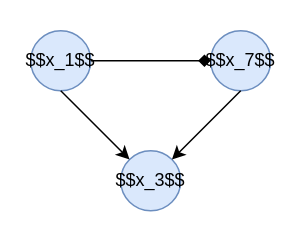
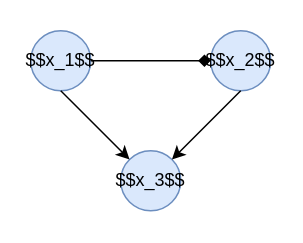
node "$$x_7$$": label "$$x_7$$" -> "$$x_2$$"
